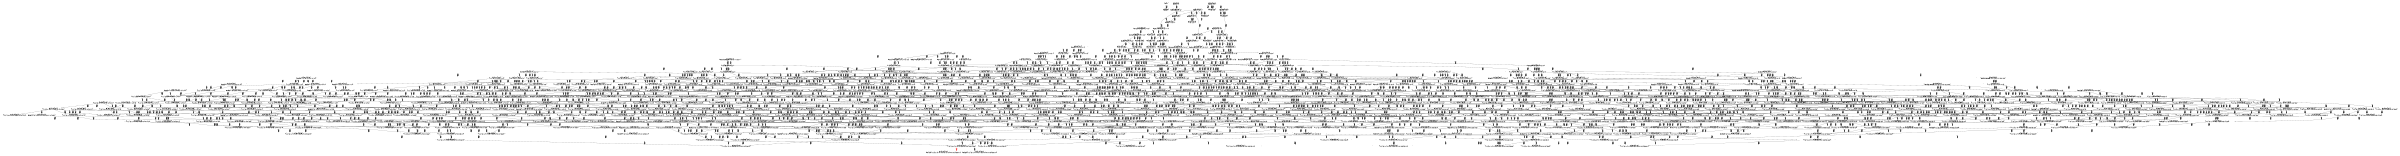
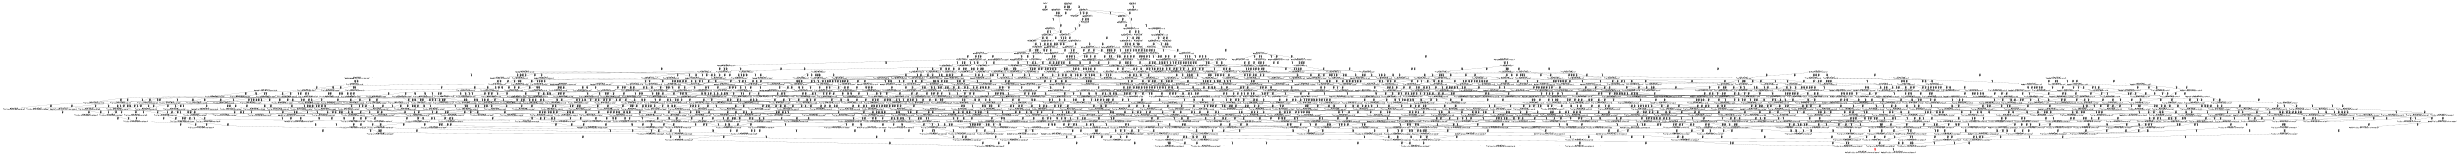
edge "S6: [103, 131] [104, 132] {T0J6:104-132}{1, 2, 3, 4, 7}" -> "S10: [104, 132] [148, 188] {T0J7:148-188}{1, 2, 3, 4, 7, 8}": added, label "T0 J7 DL=800 ES=103 LS=131 EF=148 LF=188"
